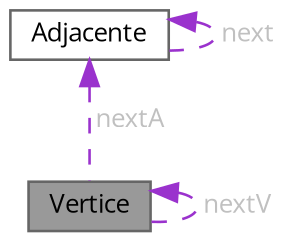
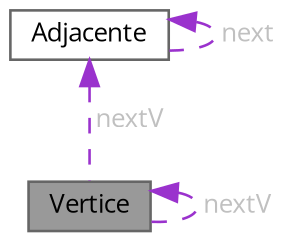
edge "Vertice" -> "Adjacente": label " nextA" -> " nextV"
